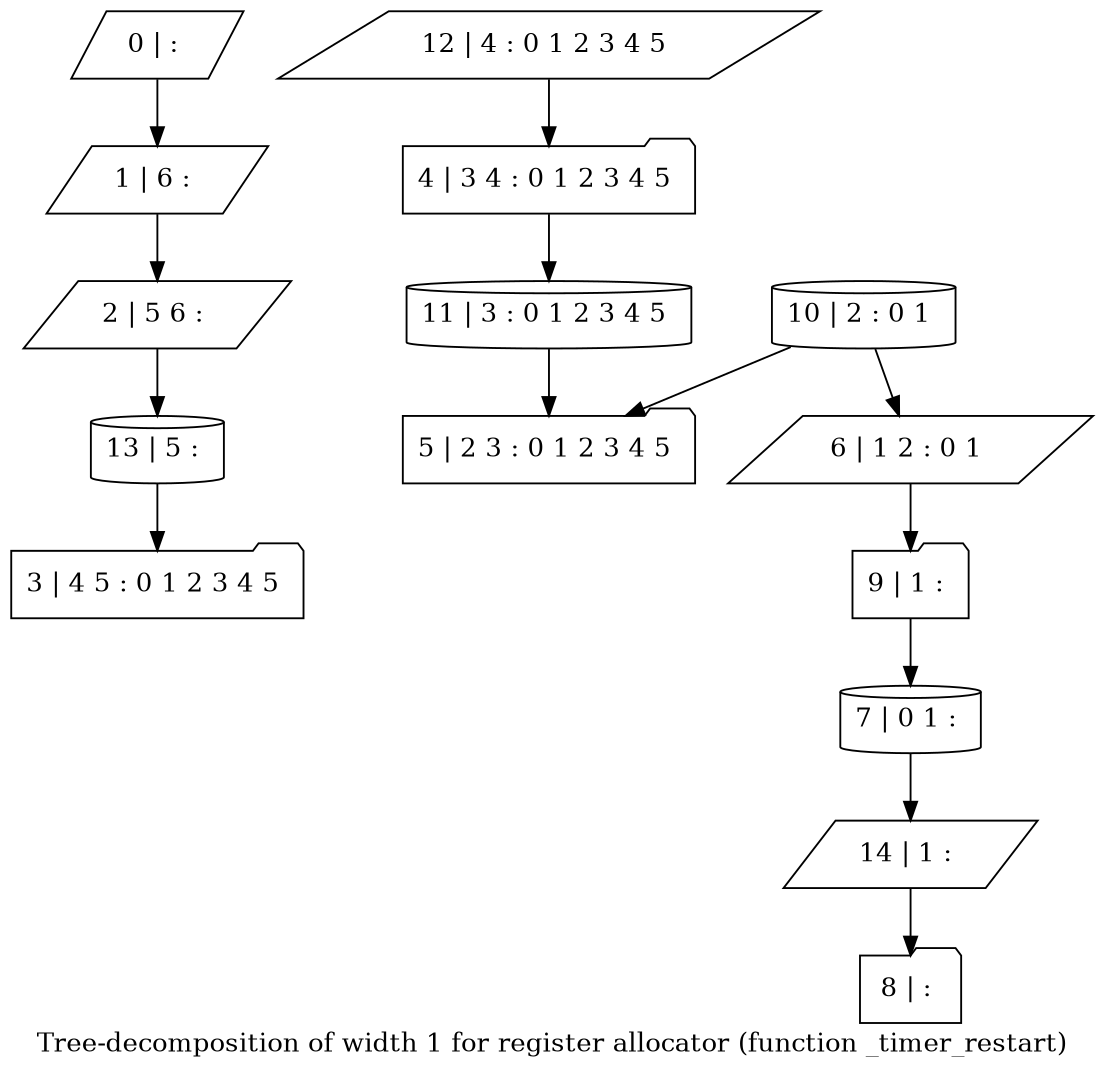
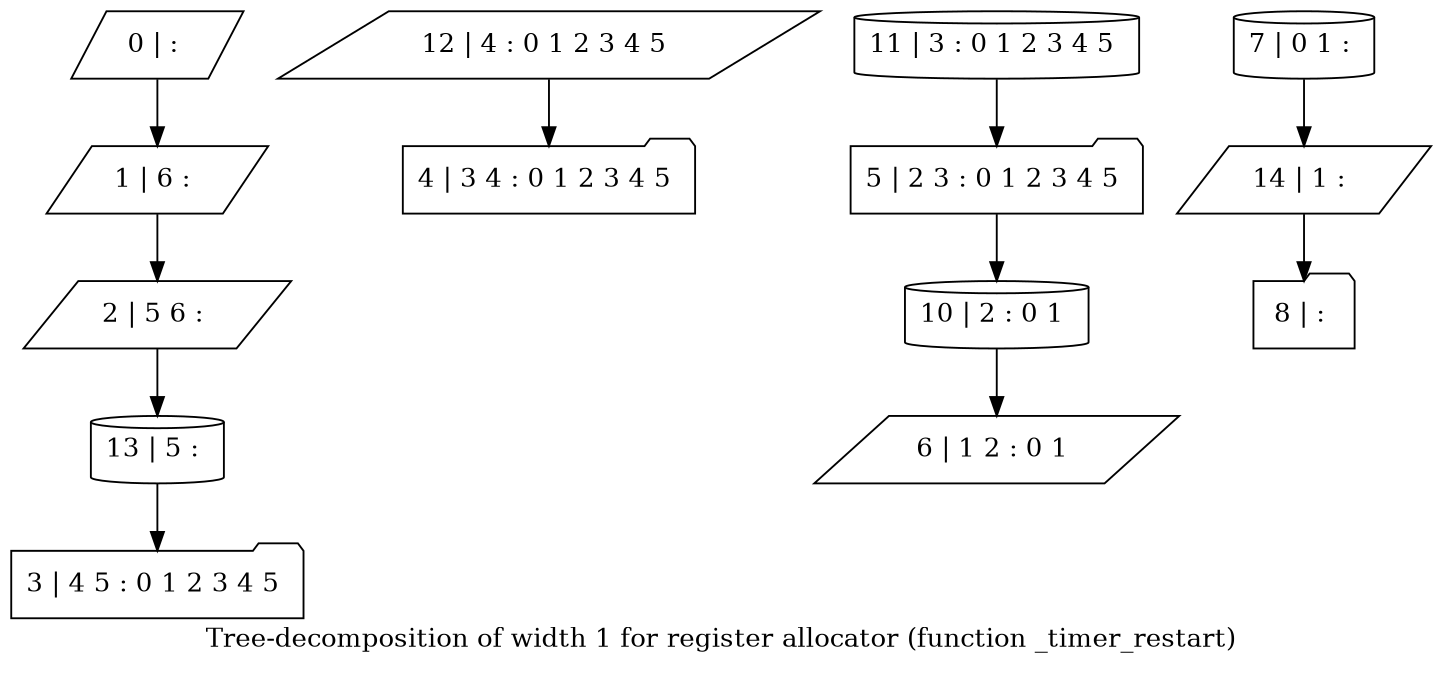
edge "4 | 3 4 : 0 1 2 3 4 5" -> "11 | 3 : 0 1 2 3 4 5": removed
edge "10 | 2 : 0 1" -> "5 | 2 3 : 0 1 2 3 4 5": reversed
node "9 | 1 :": removed
